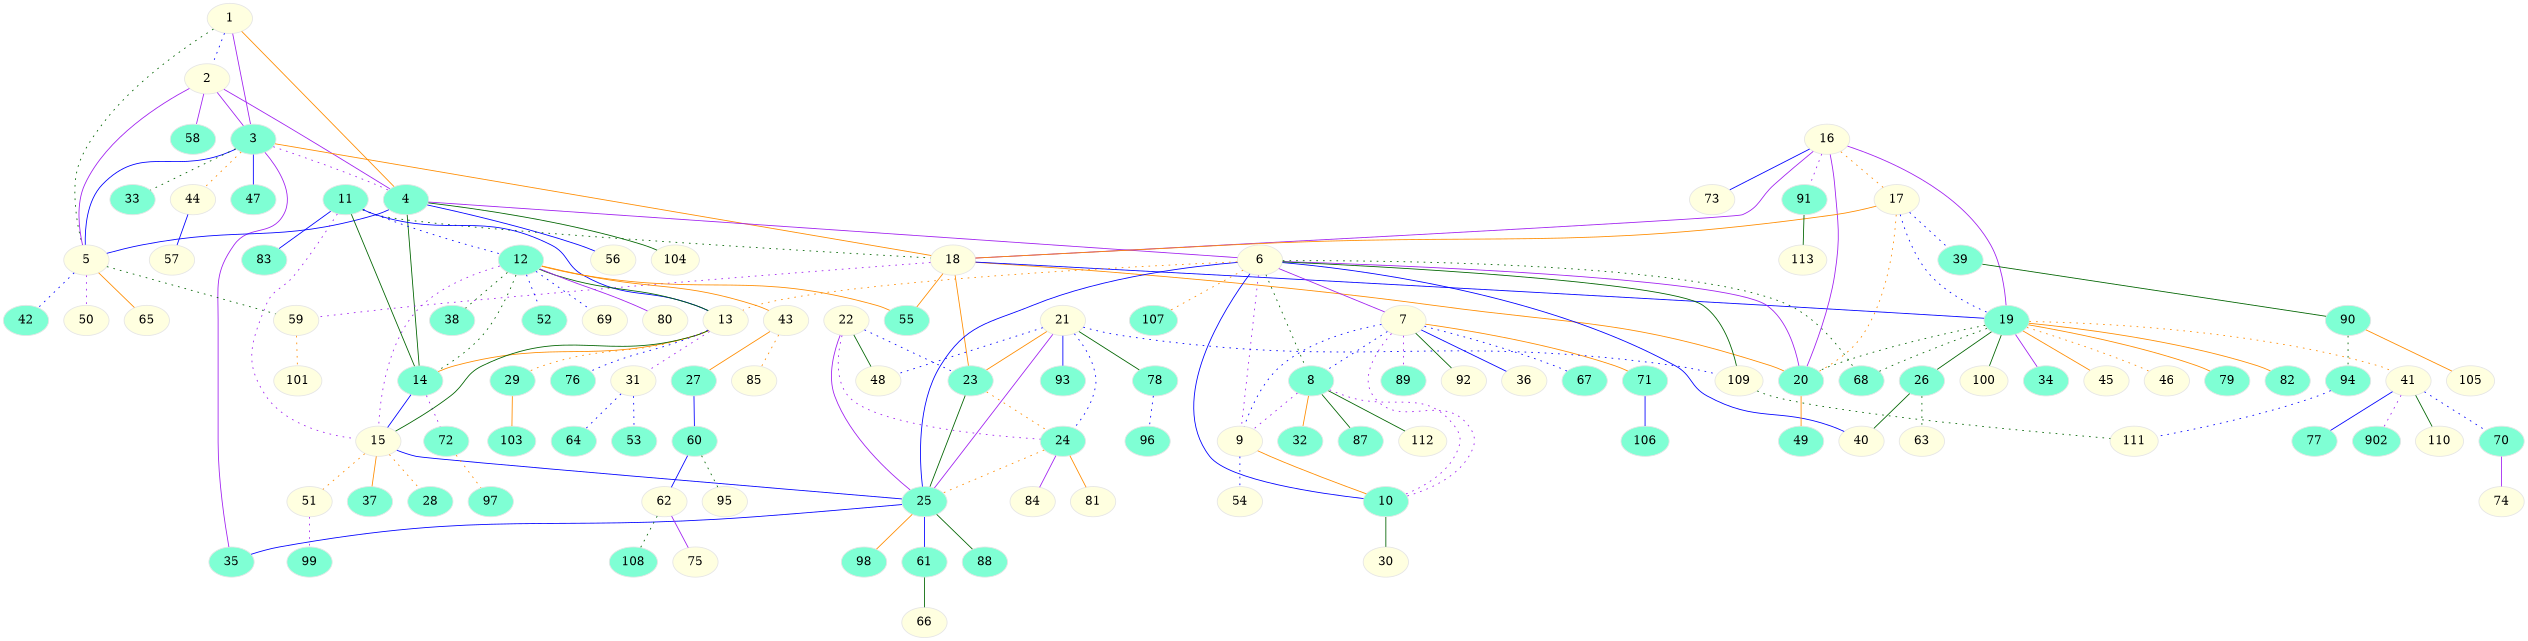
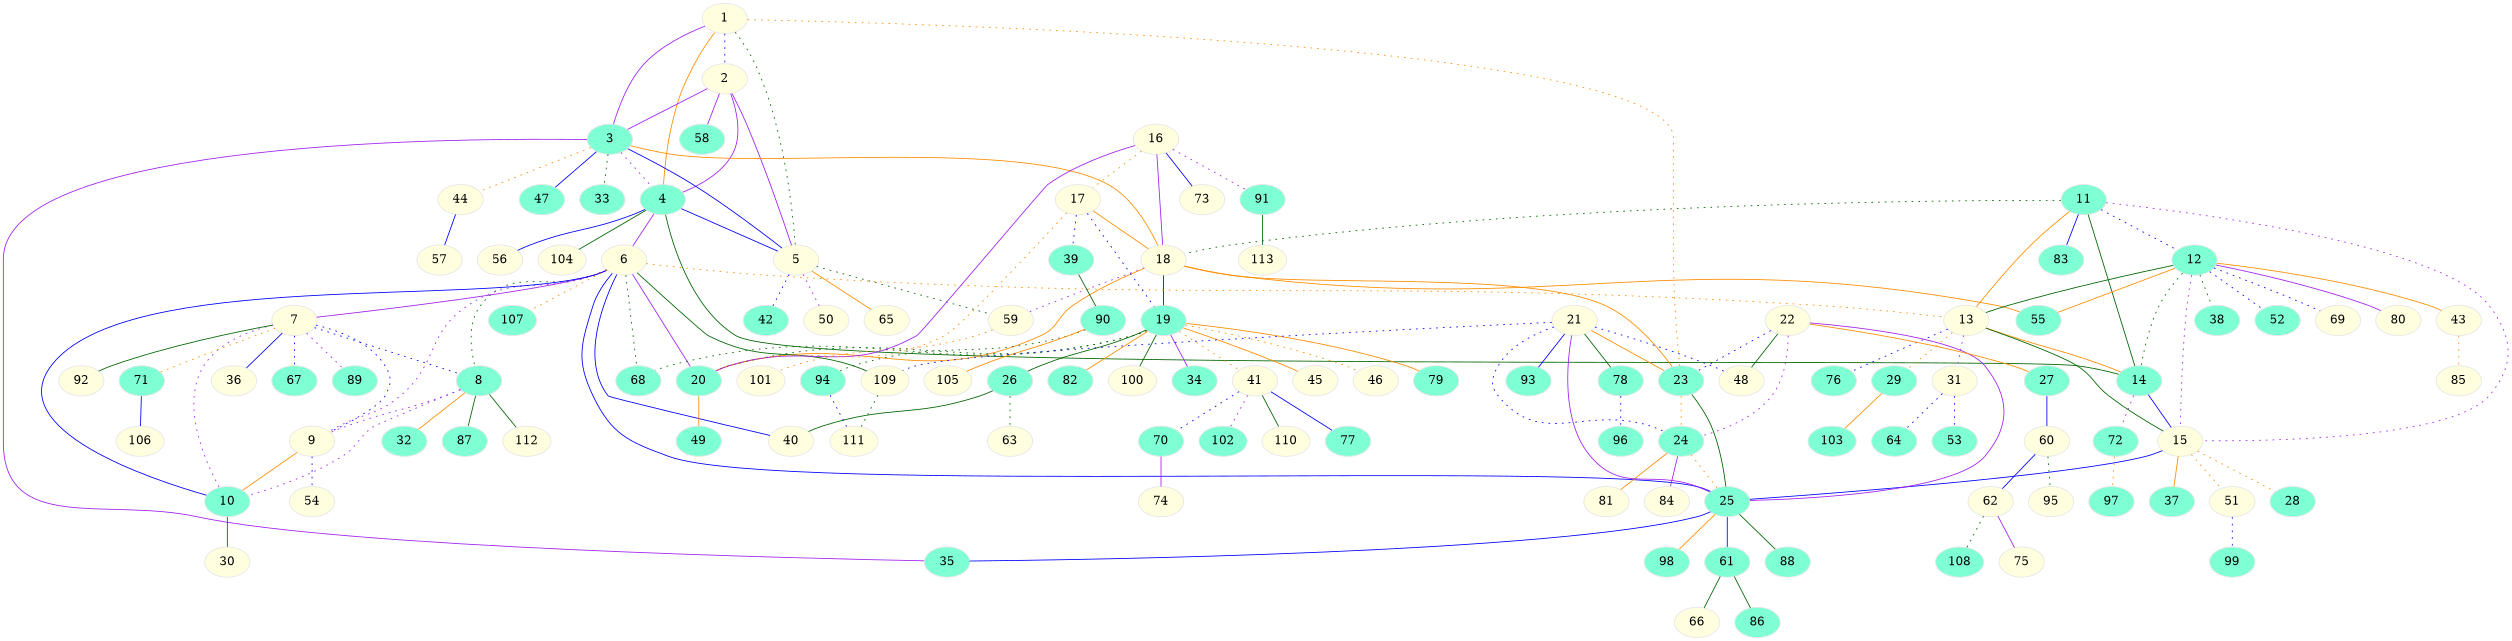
edge "1" -- "23": added
edge "16" -- "19": removed
edge "11" -- "13": color blue -> darkorange
edge "7" -- "71": style solid -> dotted
edge "43" -- "27": now "22" -- "27"
node "60": fillcolor aquamarine -> lightyellow
node "106": fillcolor aquamarine -> lightyellow
node "902": label "902" -> "102"
edge "51" -- "99": color purple -> blue
node "86": added
